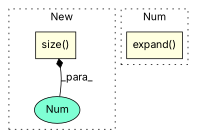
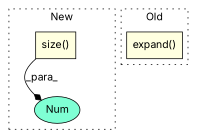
cluster "Num": label "Num" -> "Old"
edge "Num" -> "size()": reversed
